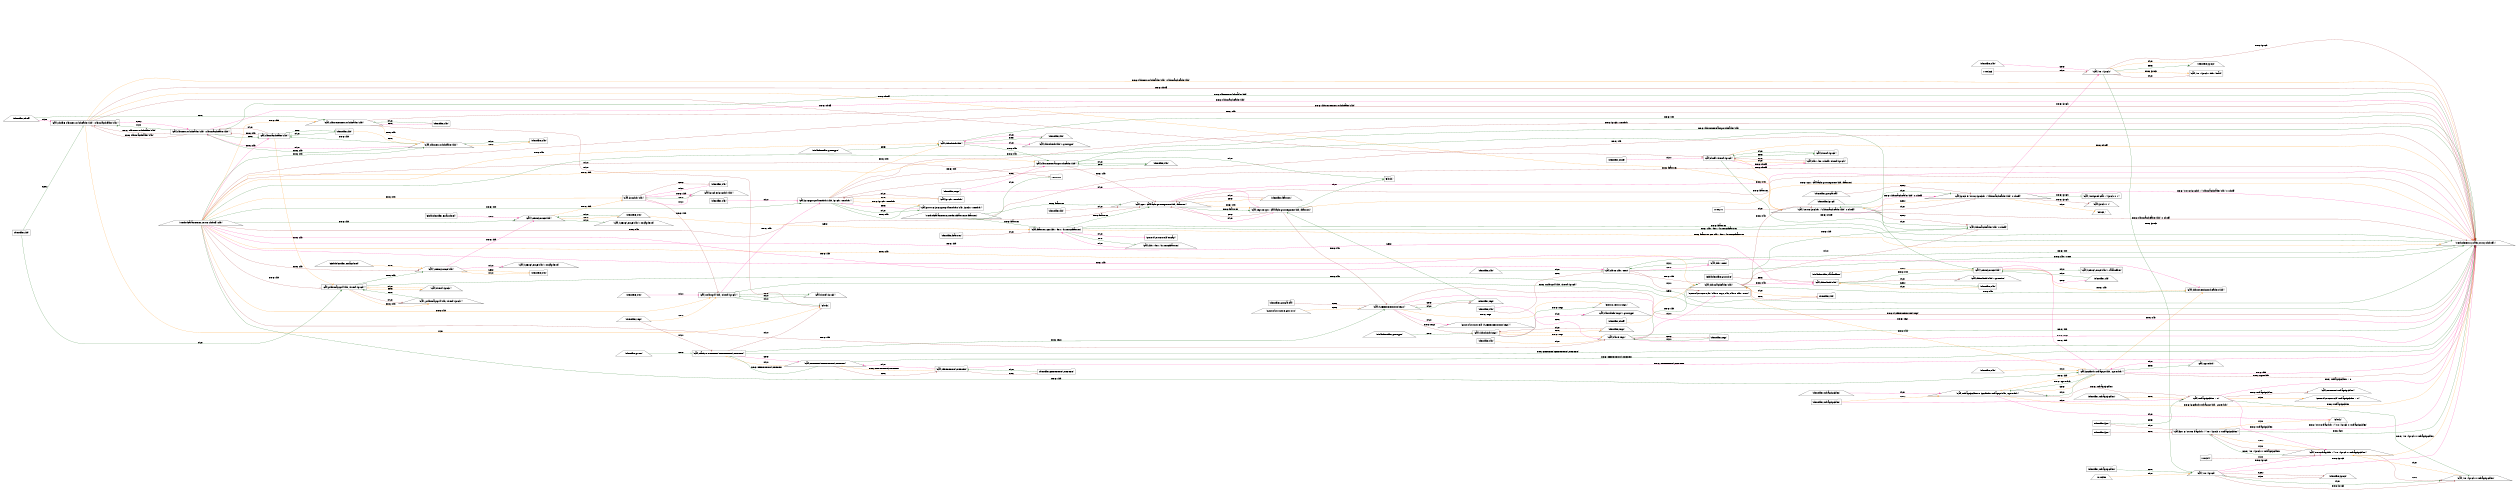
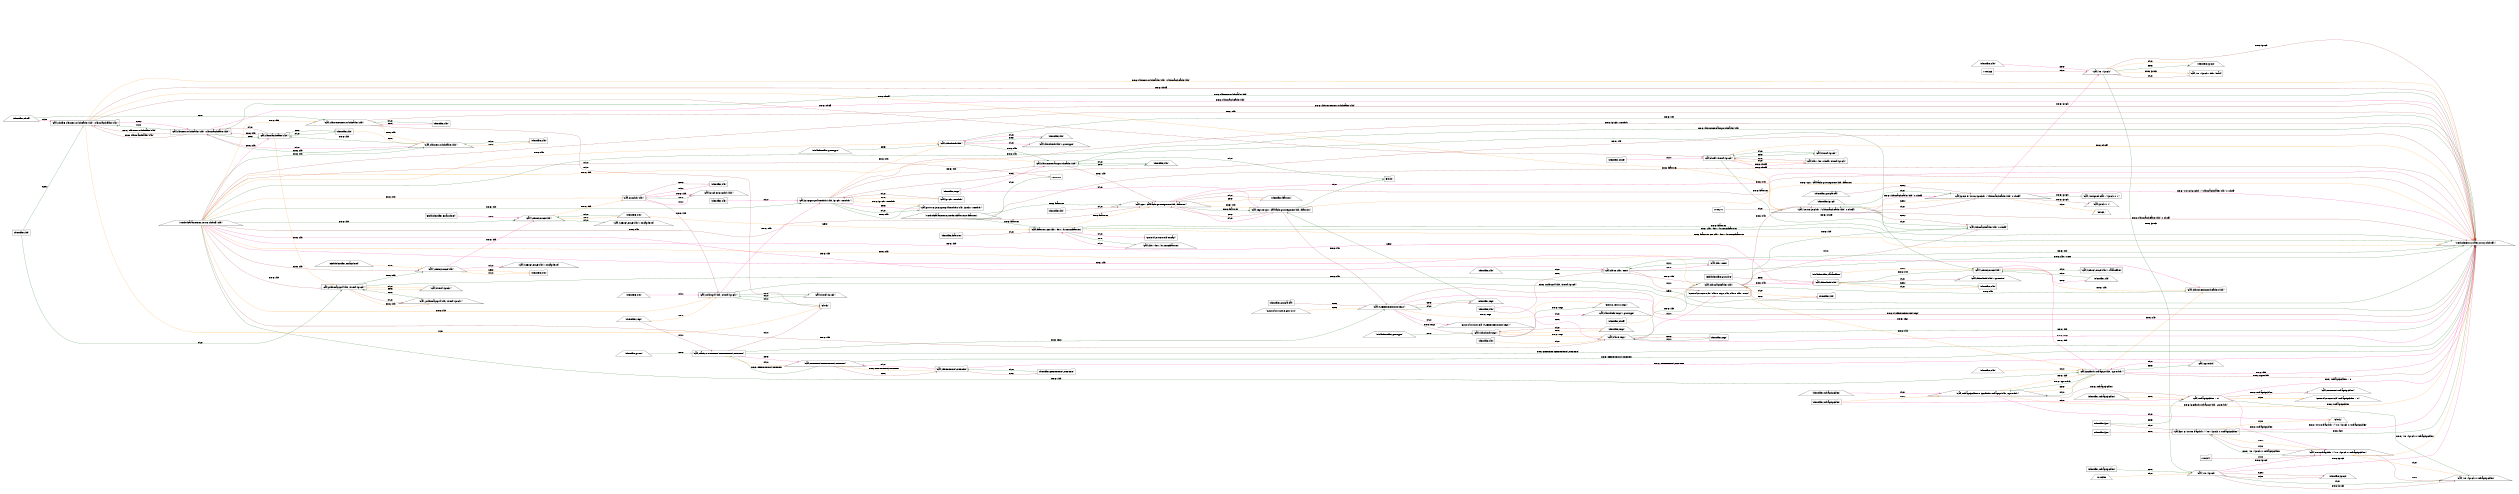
edge "(Call,features &= skb->dev->hw_enc_features)" -> "(Call,ops->callbacks.gso_segment(skb, features))": color darkgreen -> darkorange
